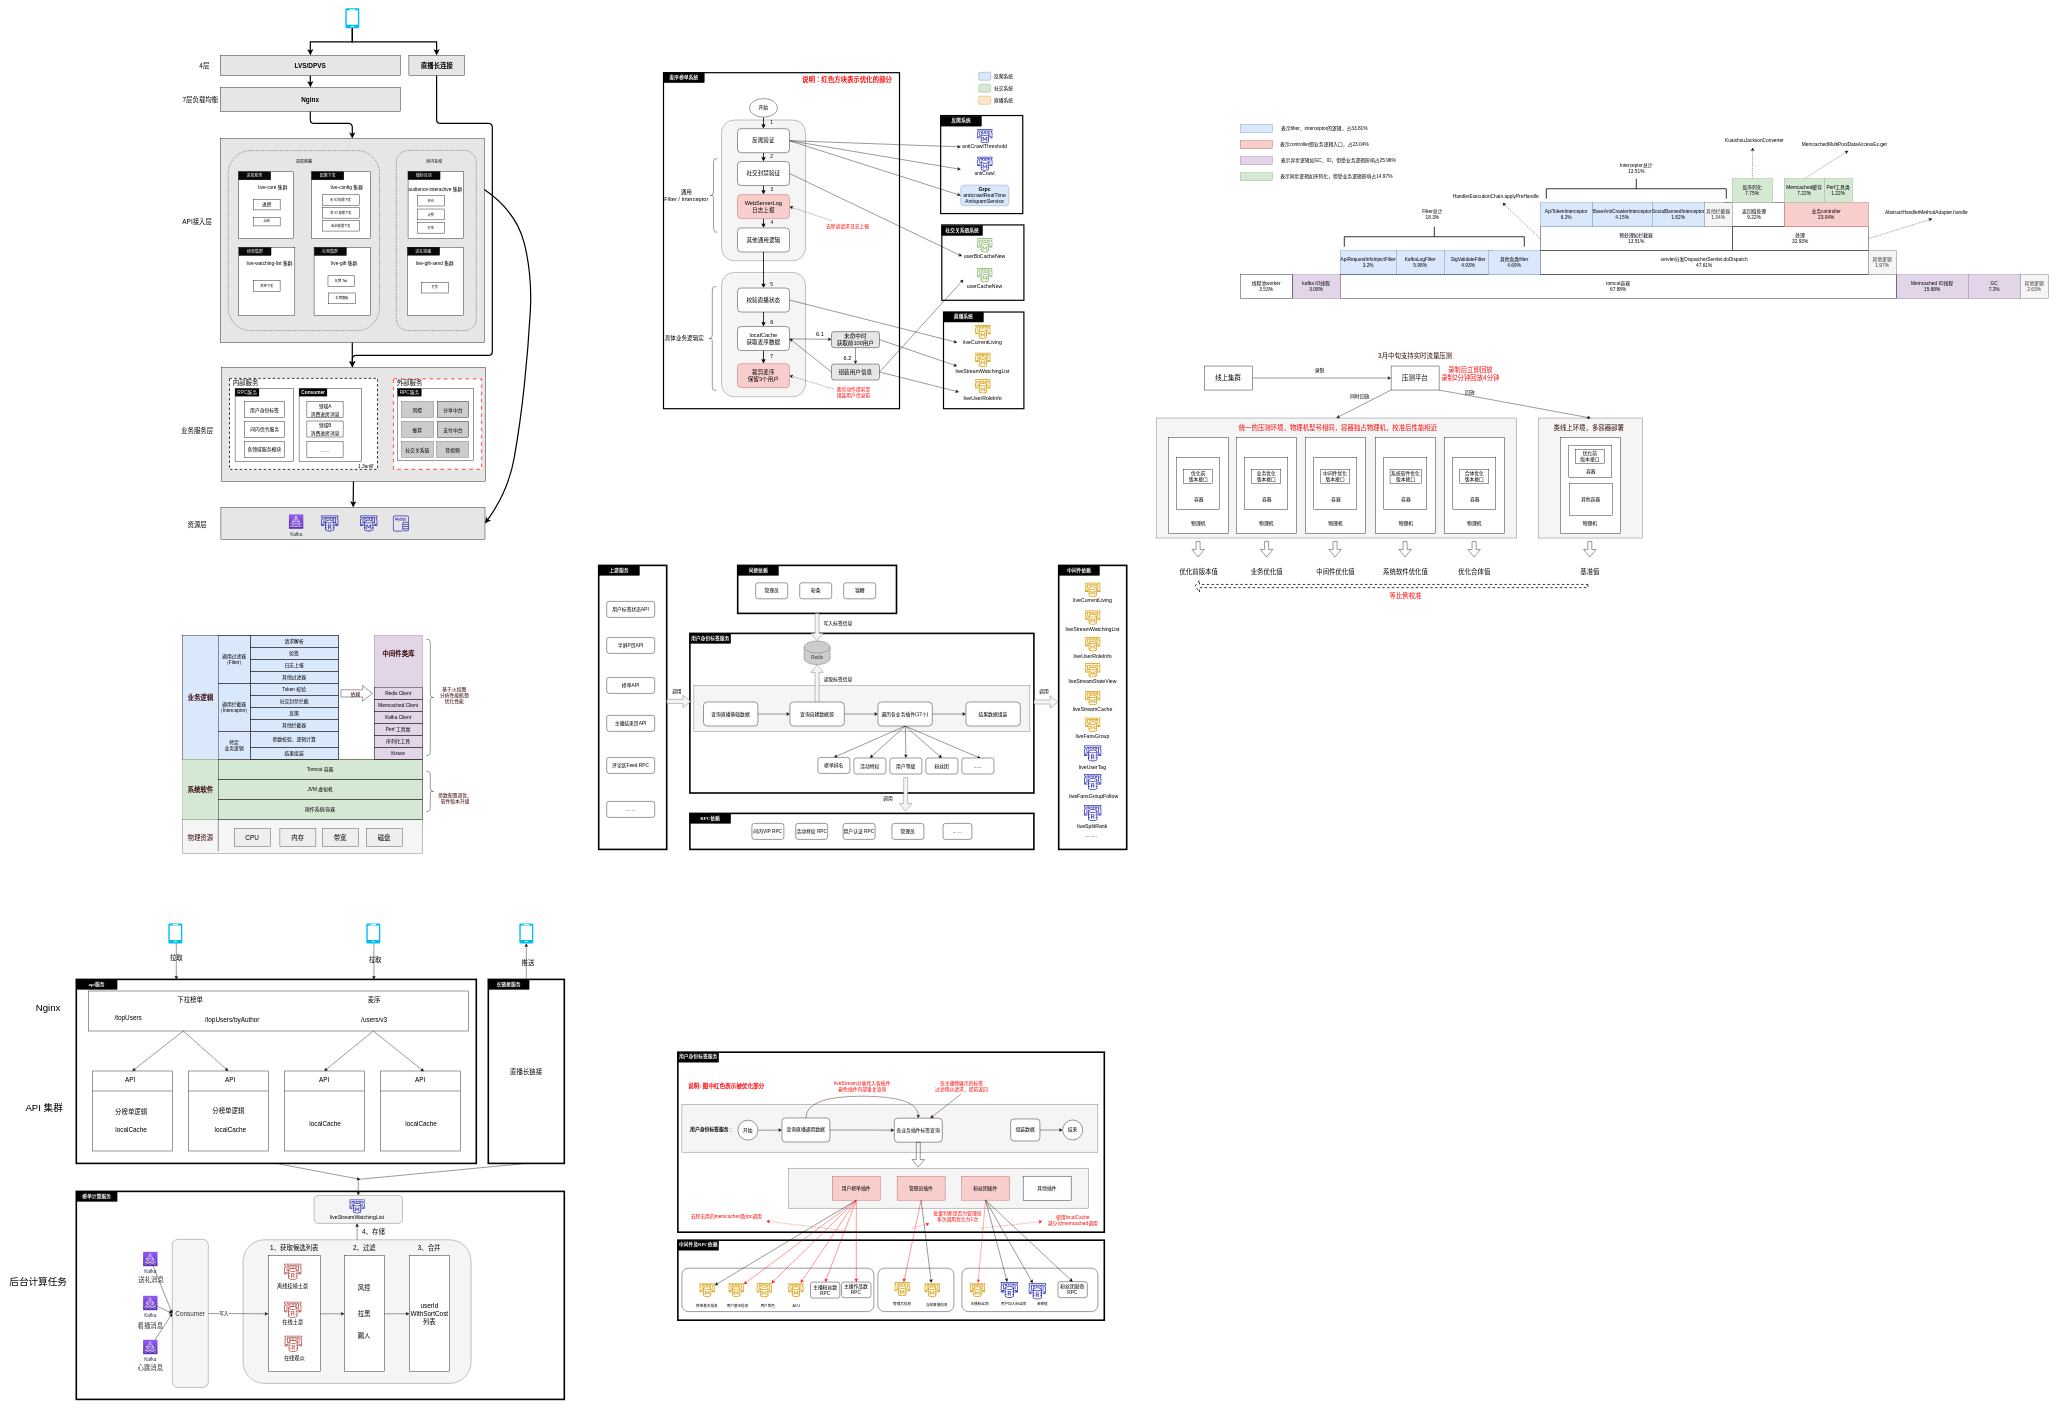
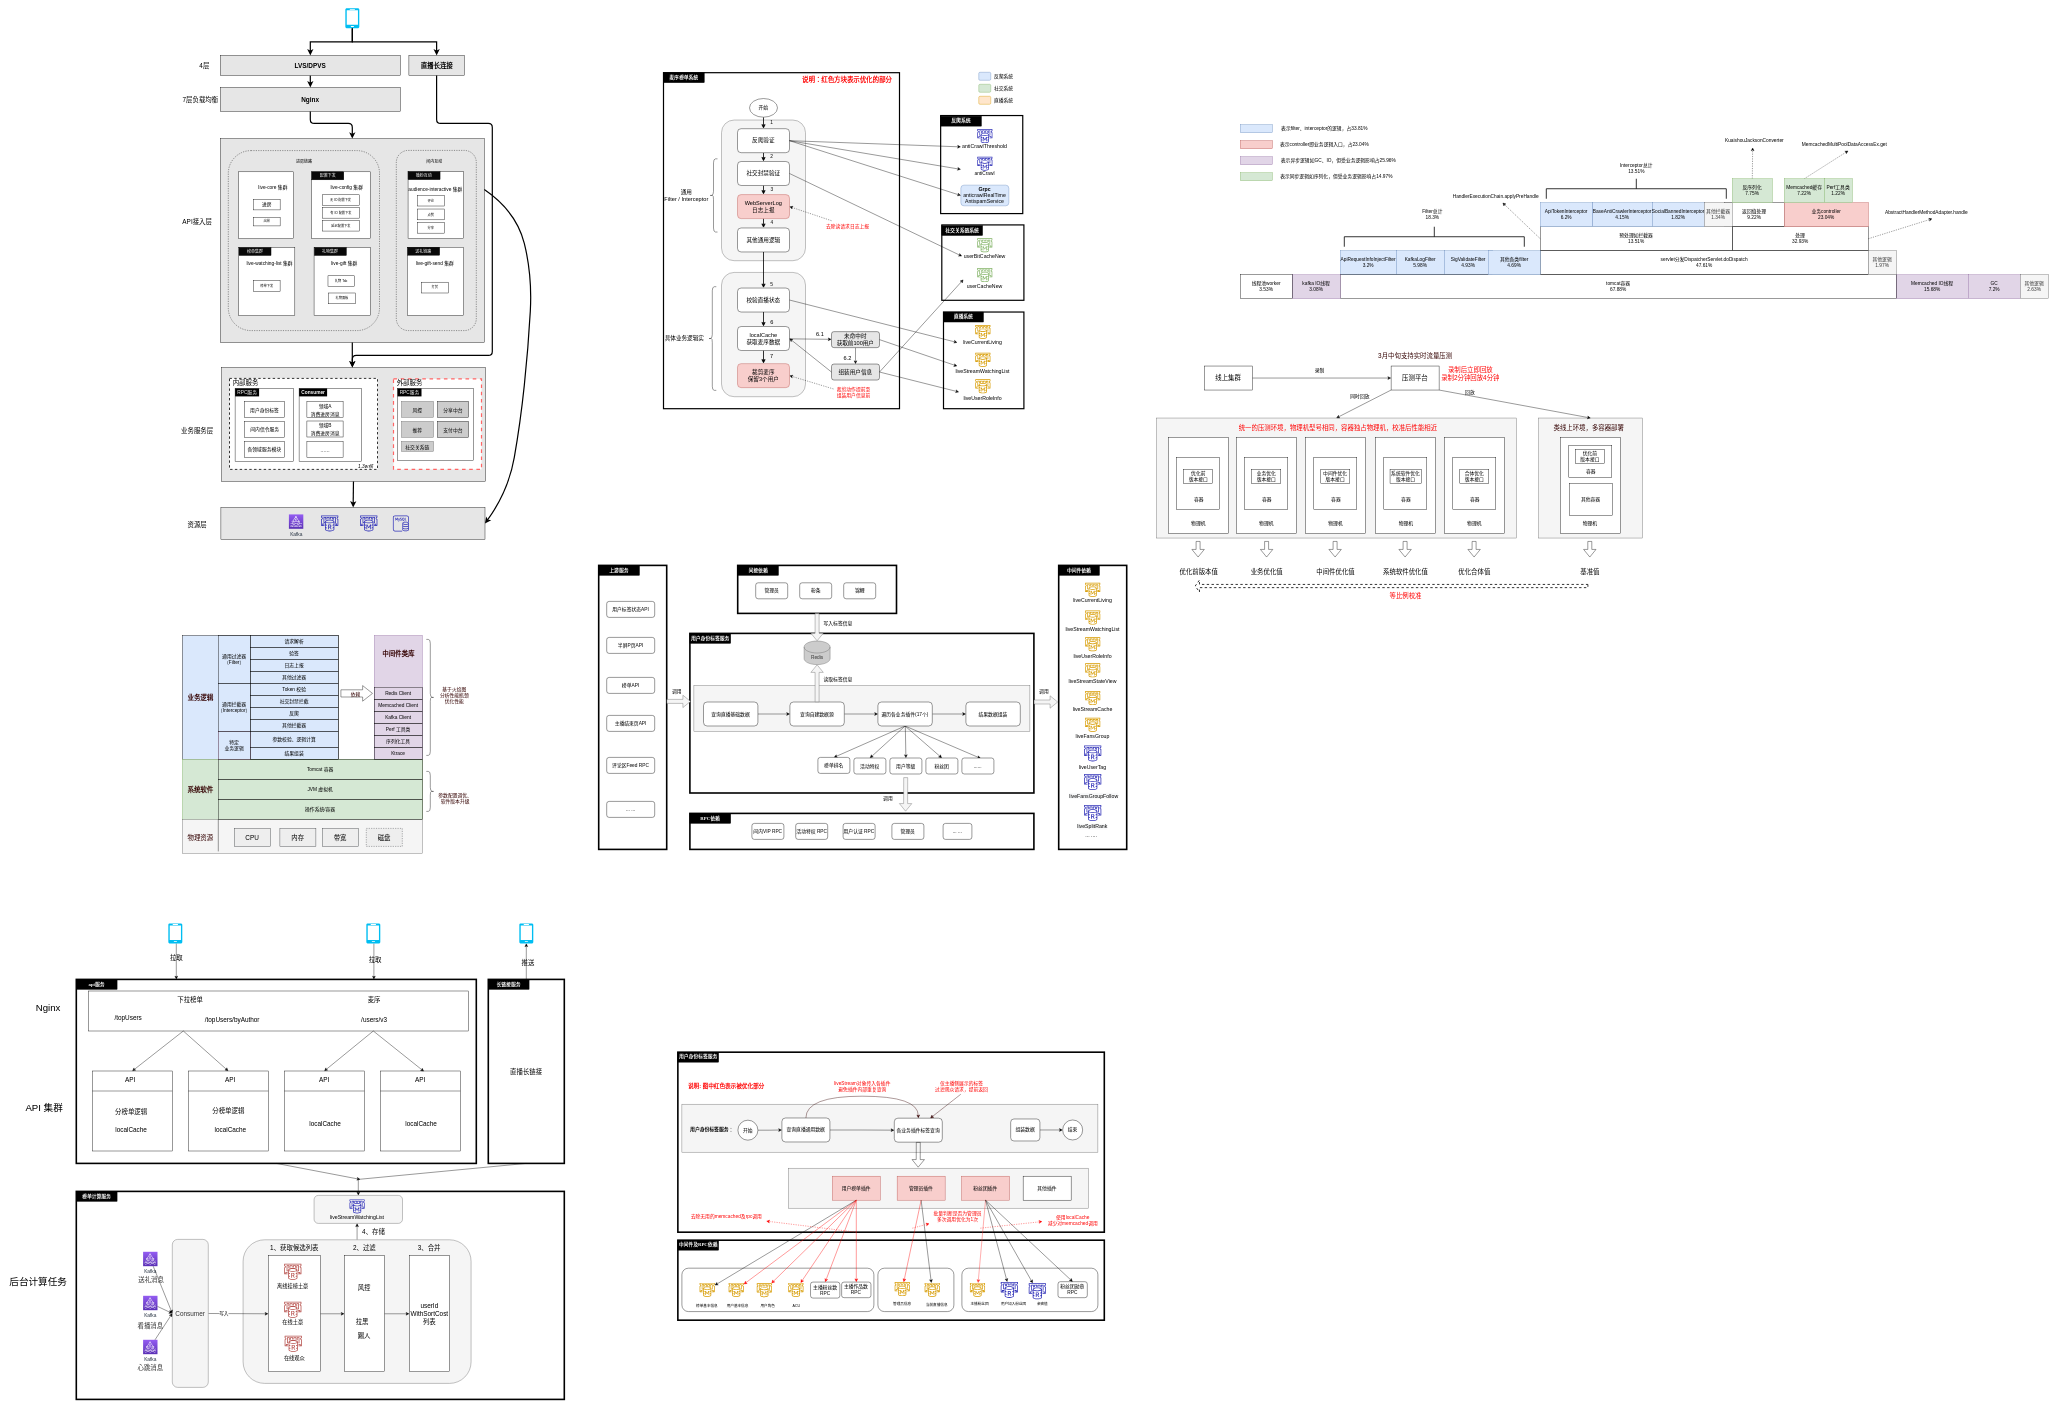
node "进房服务": removed
node "社交关系链": size 32x16 -> 32x10
node "音视频": removed
node "磁盘": style solid -> dashed
node "拉黑": moved (364, 1314) -> (362, 1322)
